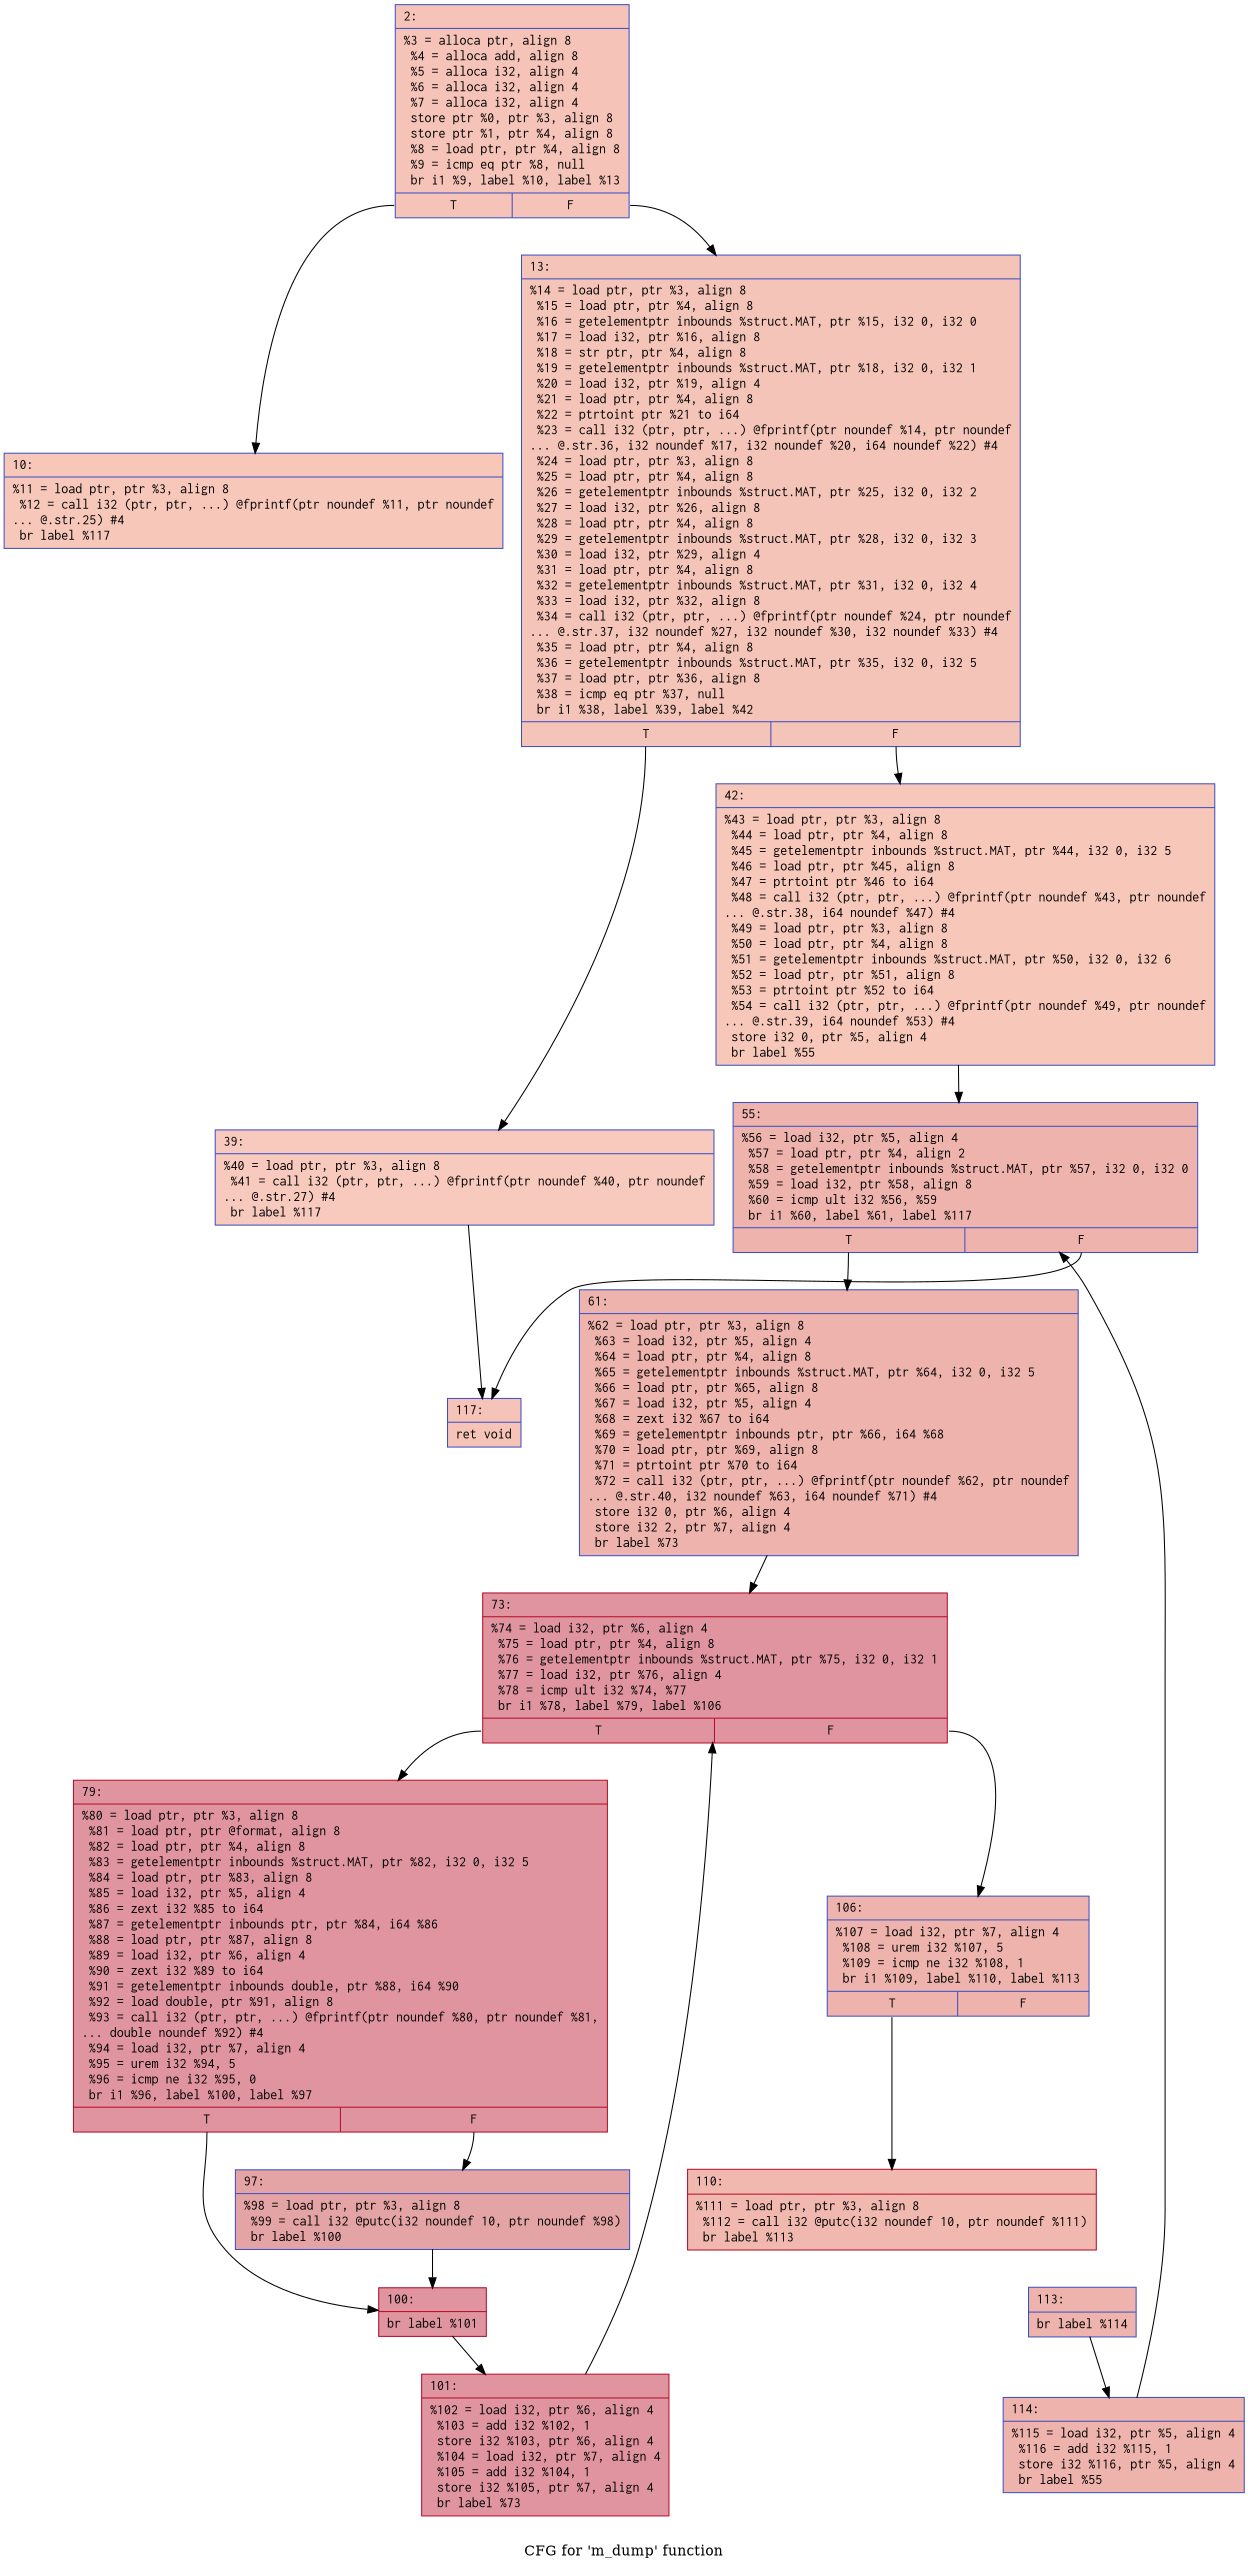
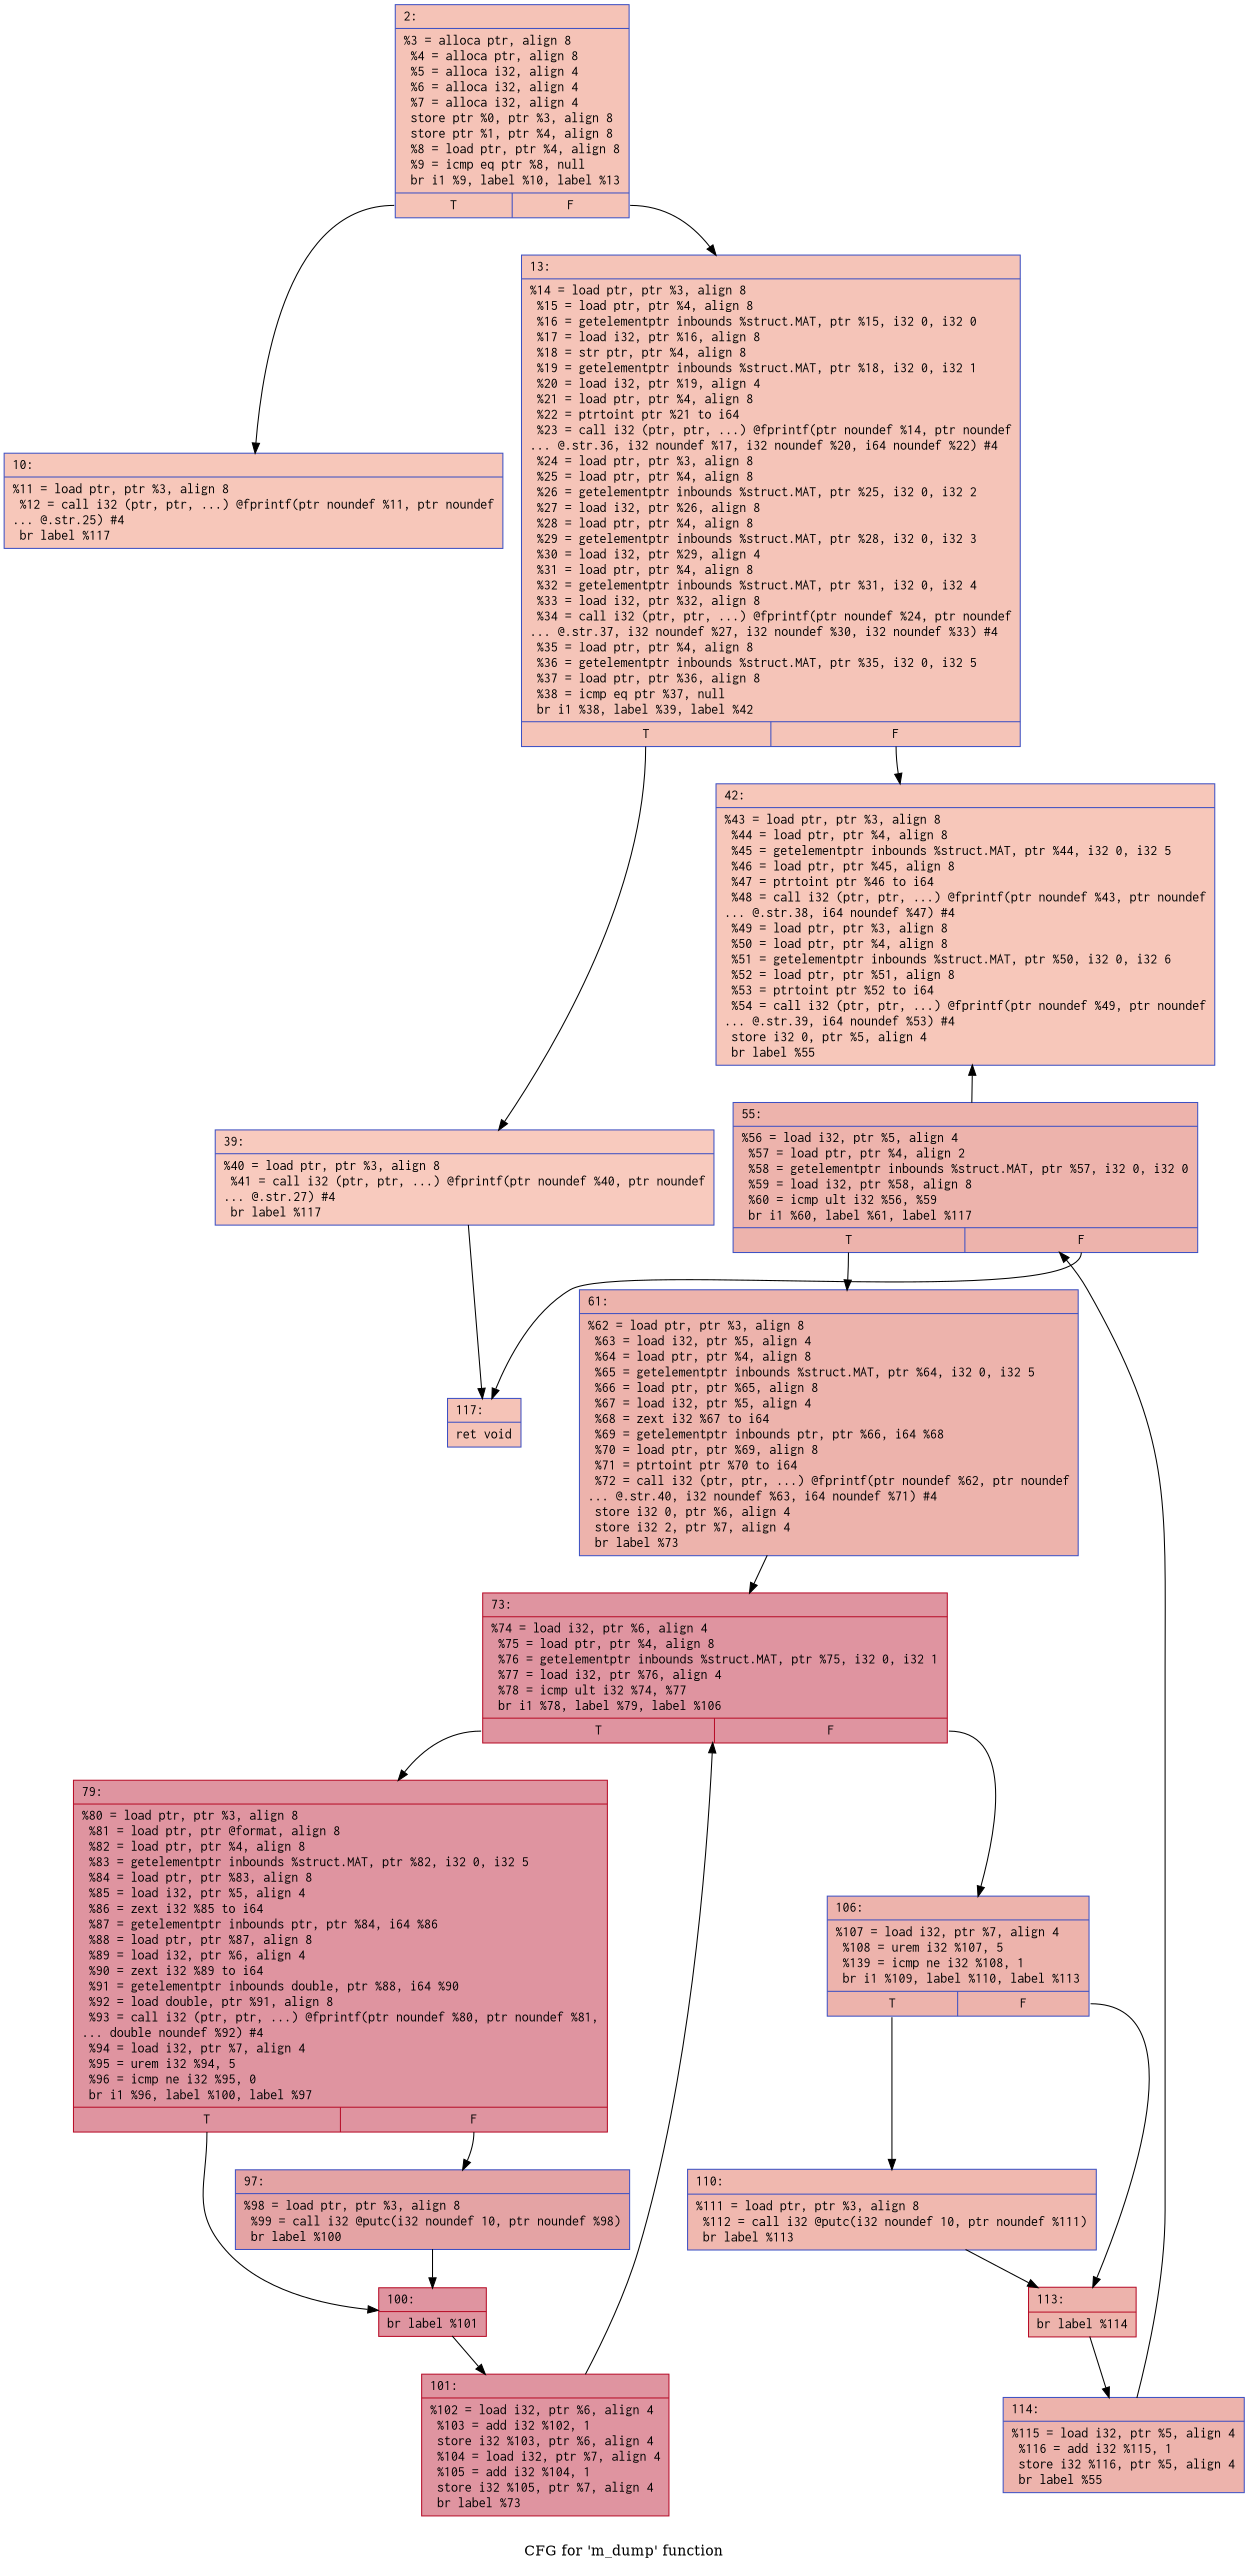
node "2:": text "%4 = alloca add, align 8" -> "%4 = alloca ptr, align 8"
edge "42:" -> "55:": reversed
node "106:": text "%109 = icmp ne i32 %108, 1" -> "%139 = icmp ne i32 %108, 1"
edge "106:" -> "113:": added
node "110:": color #b70d28ff -> #3d50c3ff
edge "110:" -> "113:": added
node "113:": color #3d50c3ff -> #b70d28ff
